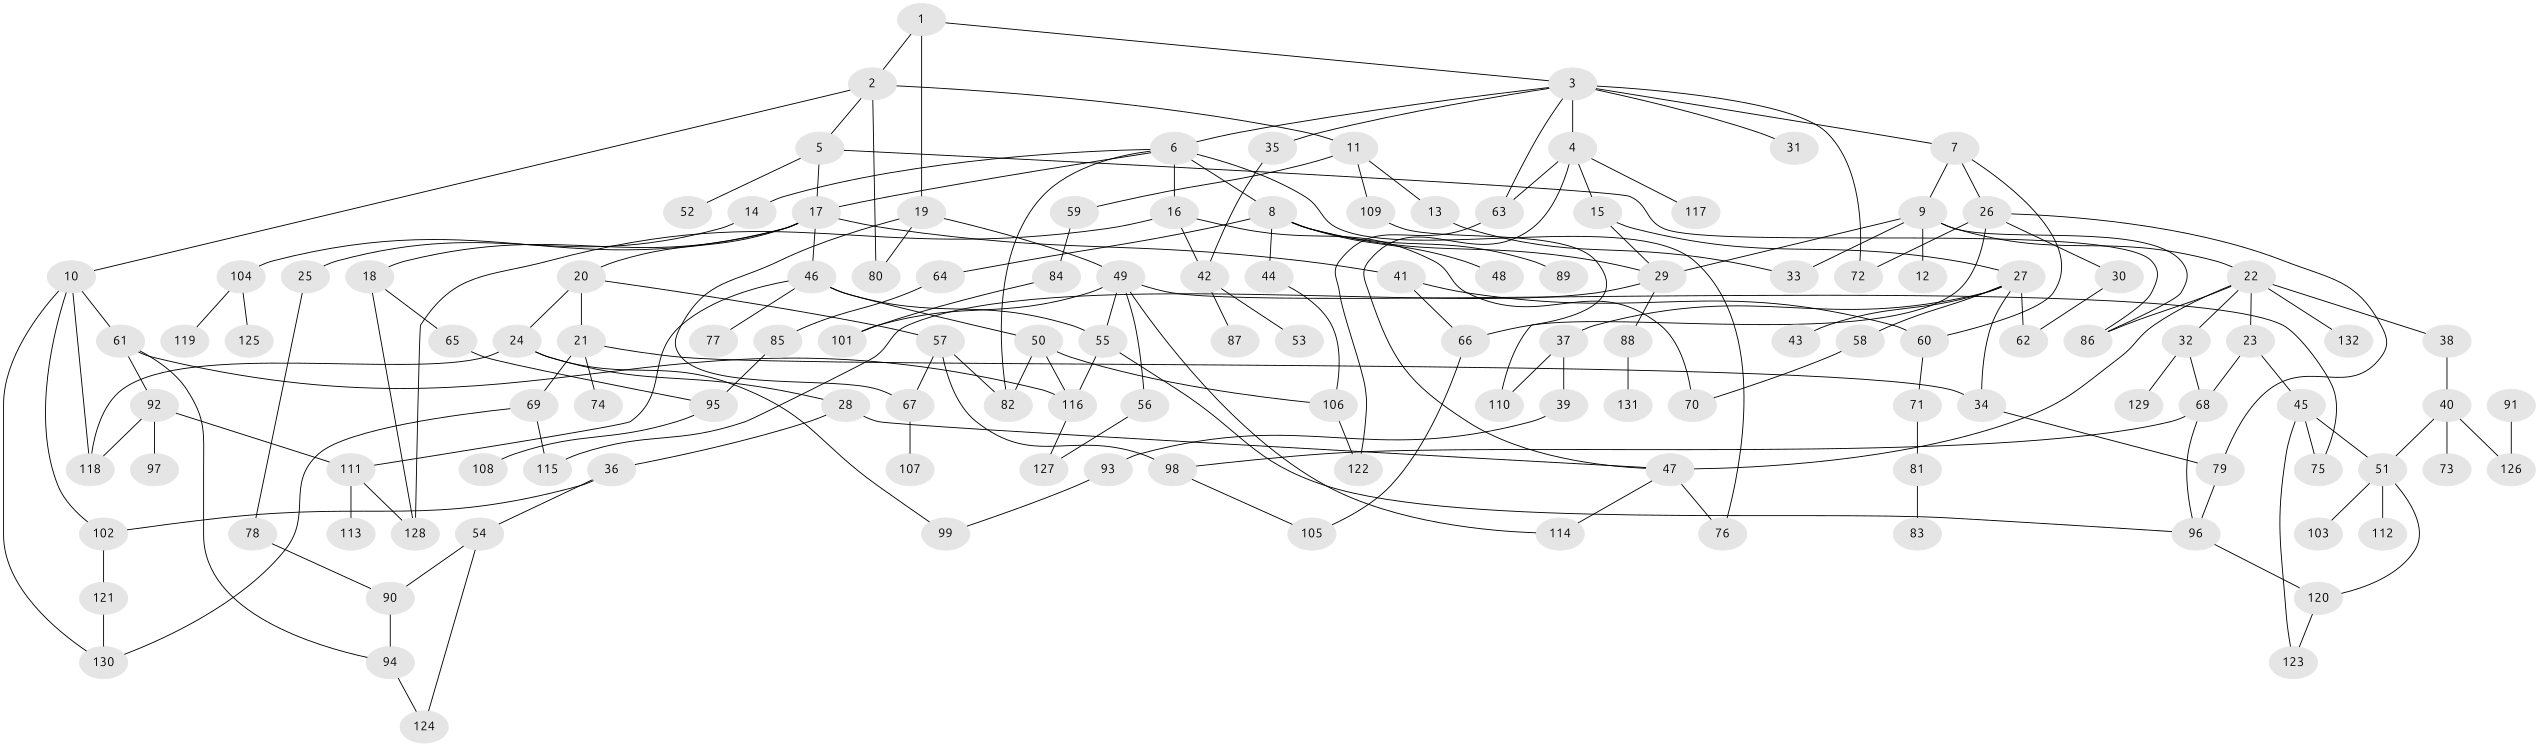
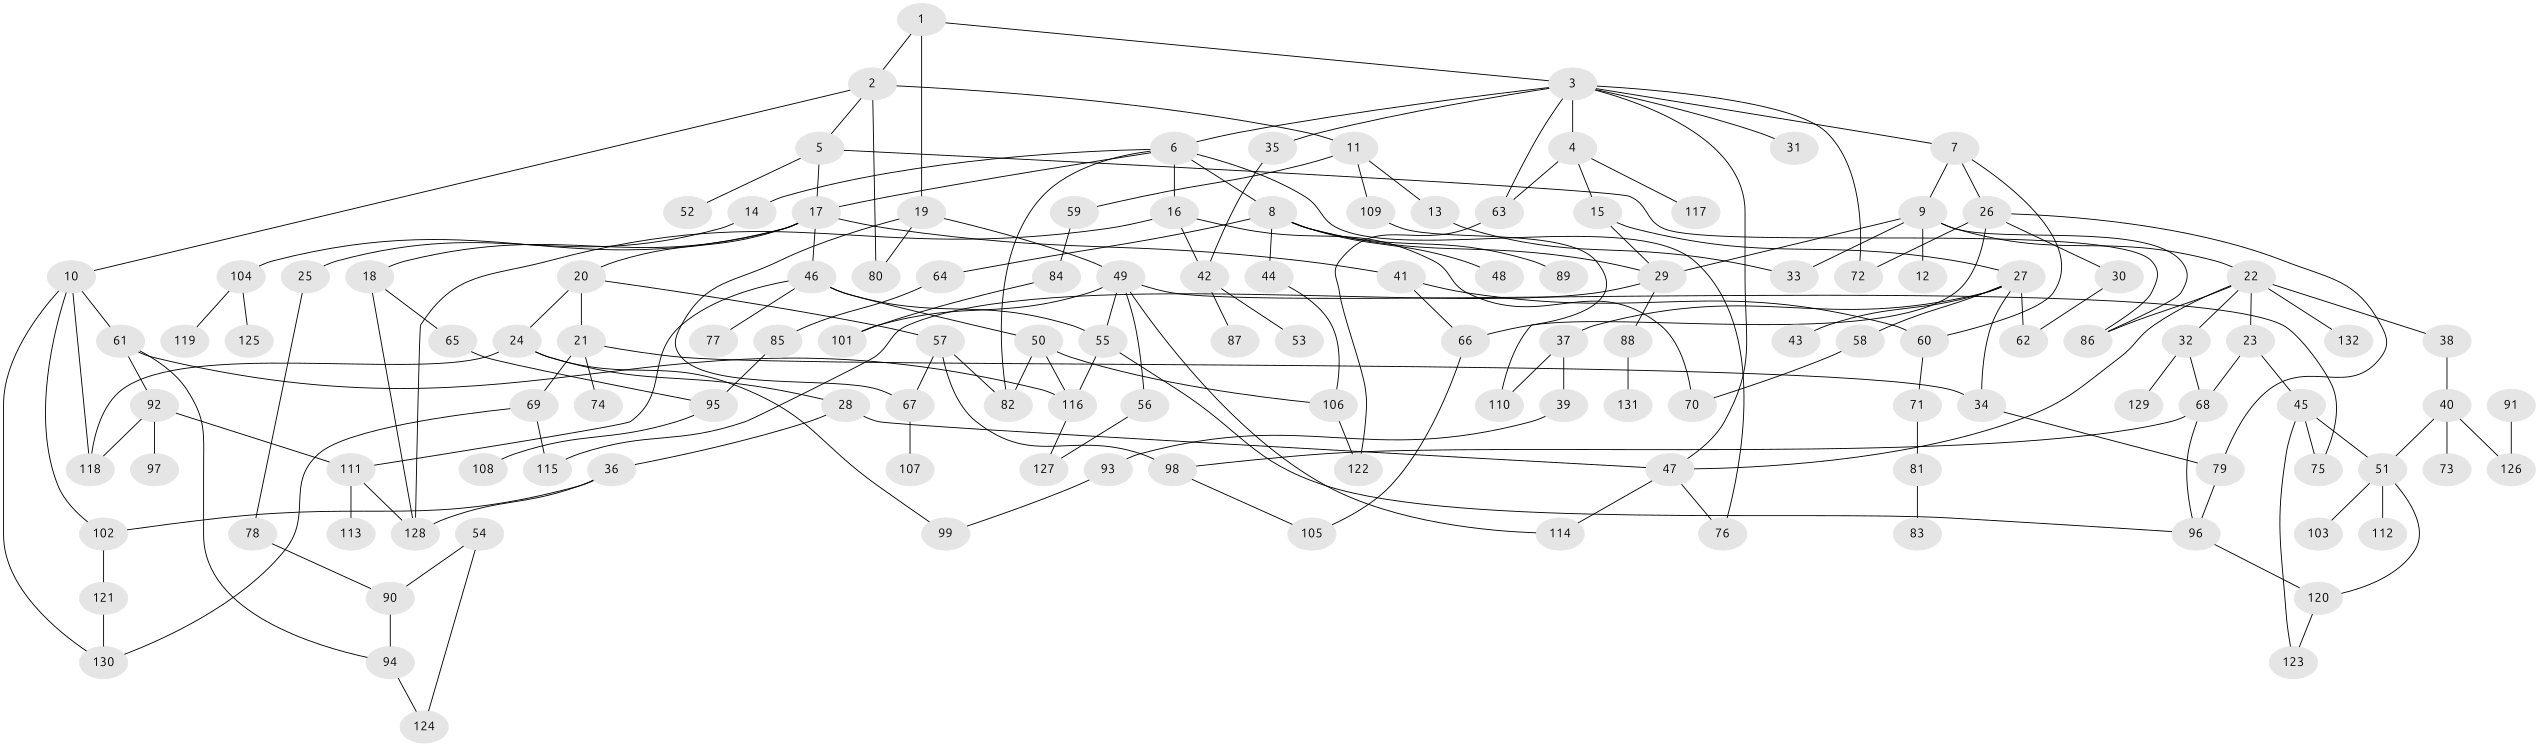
edge "4" -- "47": now "3" -- "47"
edge "36" -- "54": now "36" -- "128"
